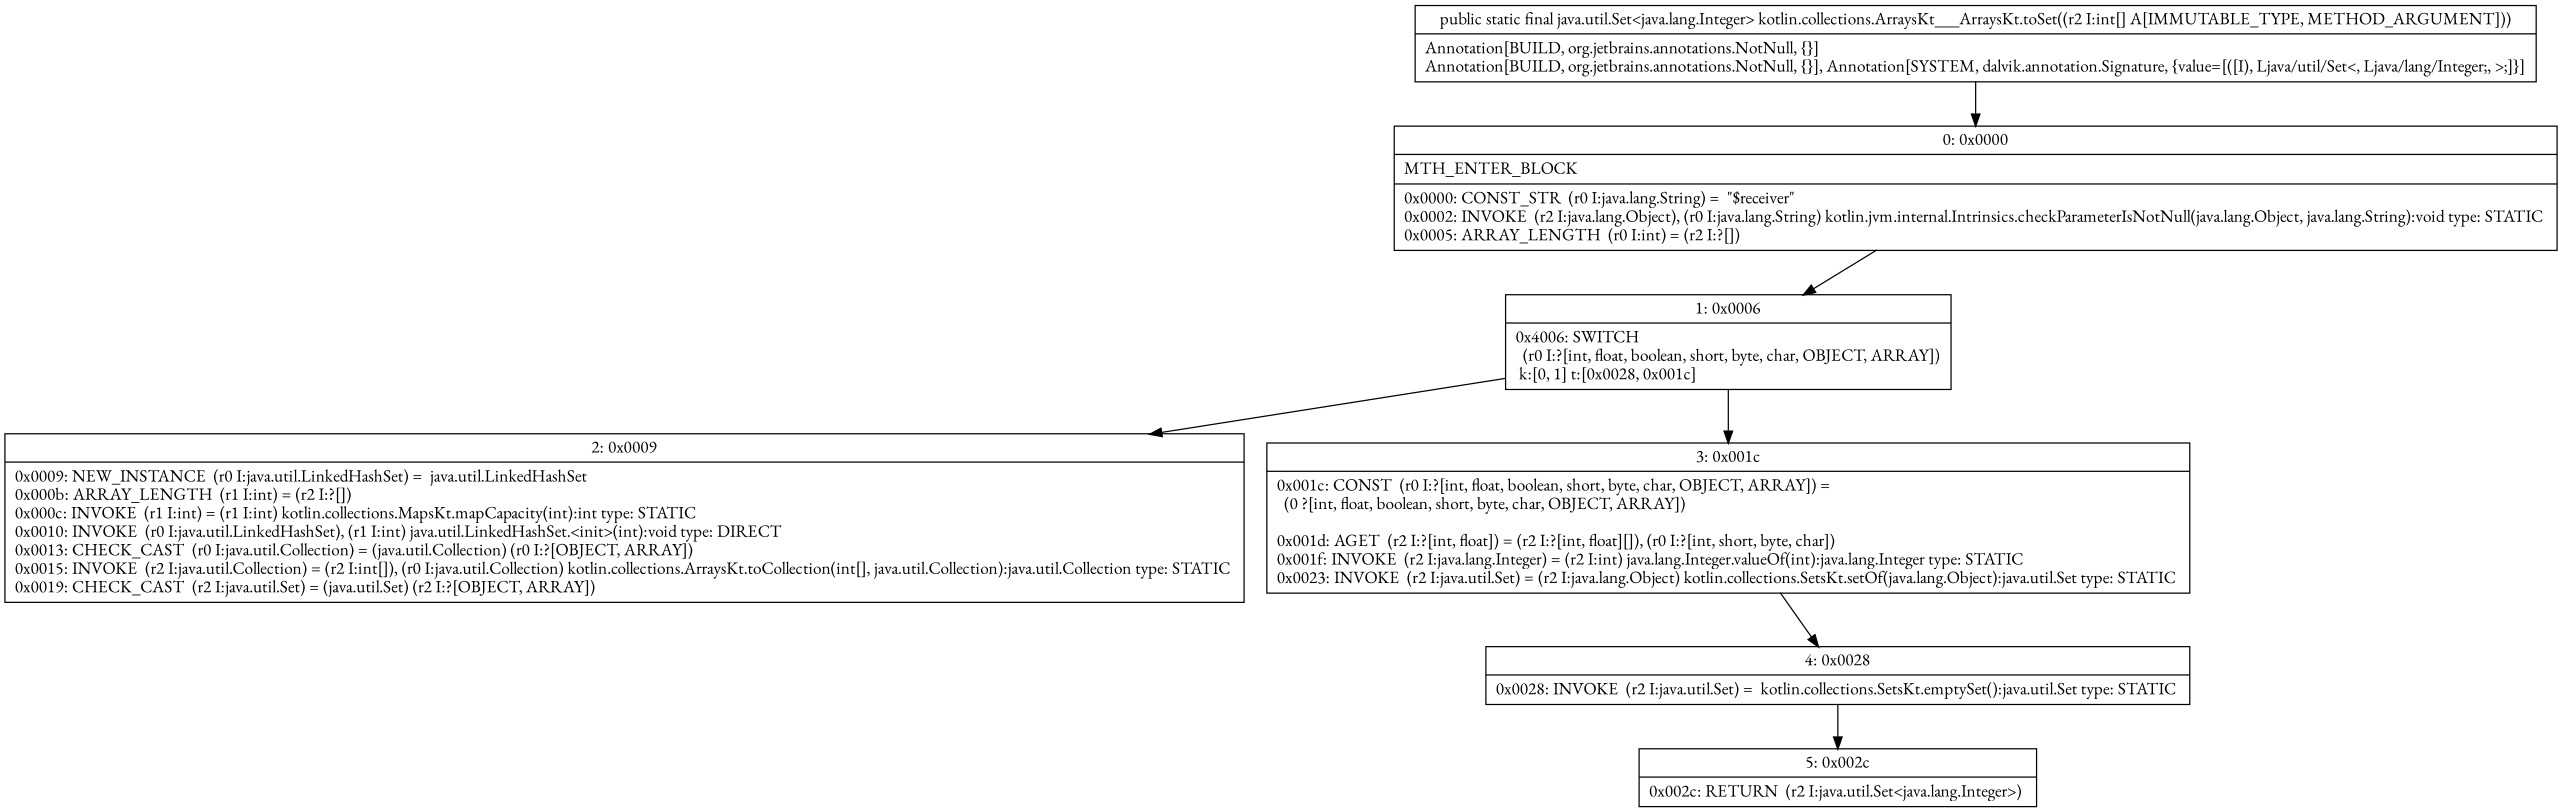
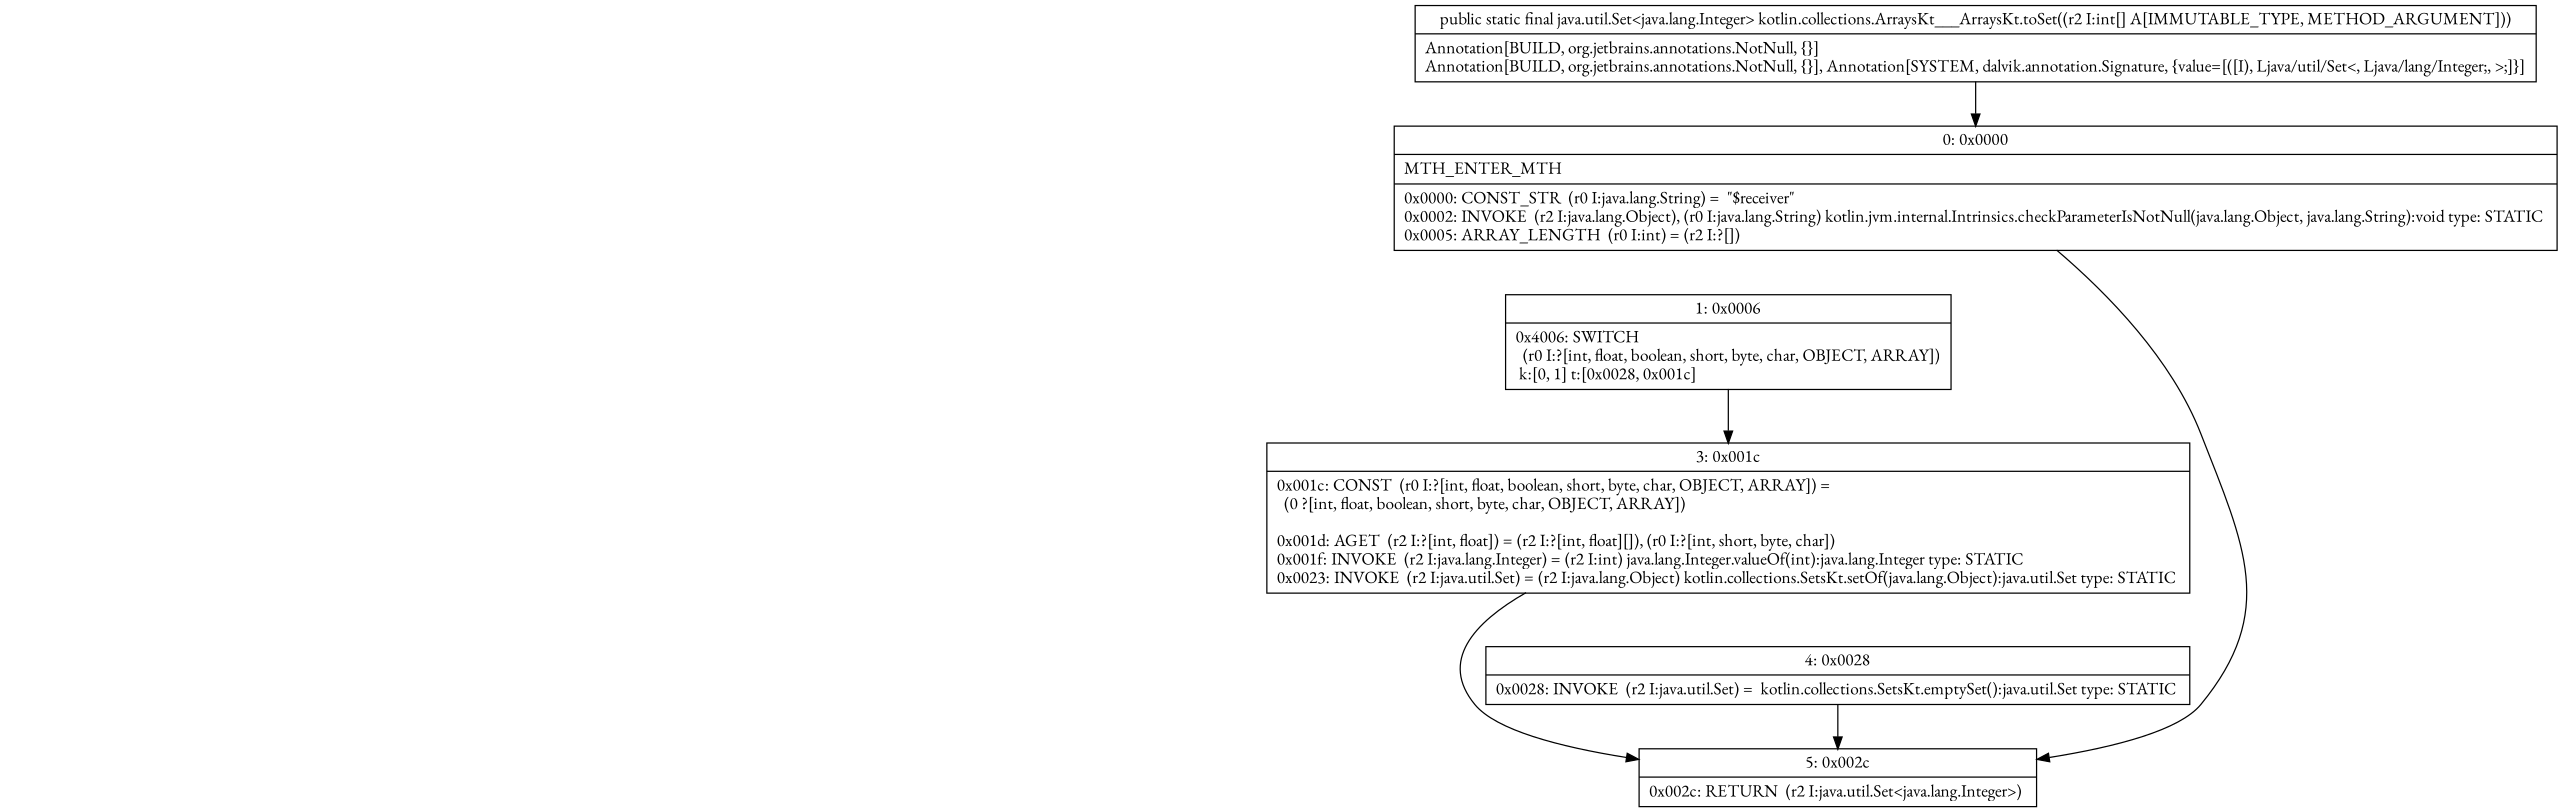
node "0: 0x0000": text "MTH_ENTER_BLOCK" -> "MTH_ENTER_MTH"
edge "0: 0x0000" -> "1: 0x0006": now "0: 0x0000" -> "5: 0x002c"
node "2: 0x0009": removed
edge "3: 0x001c" -> "4: 0x0028": now "3: 0x001c" -> "5: 0x002c"
